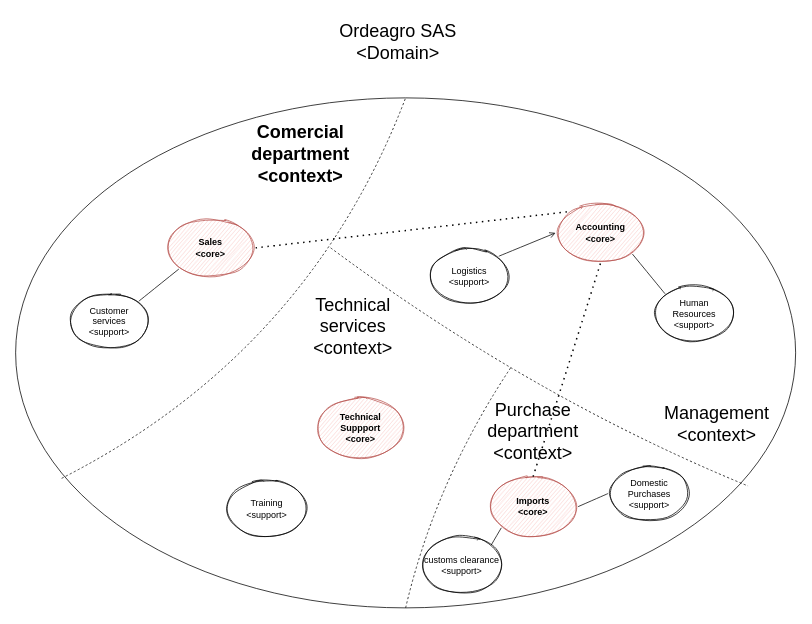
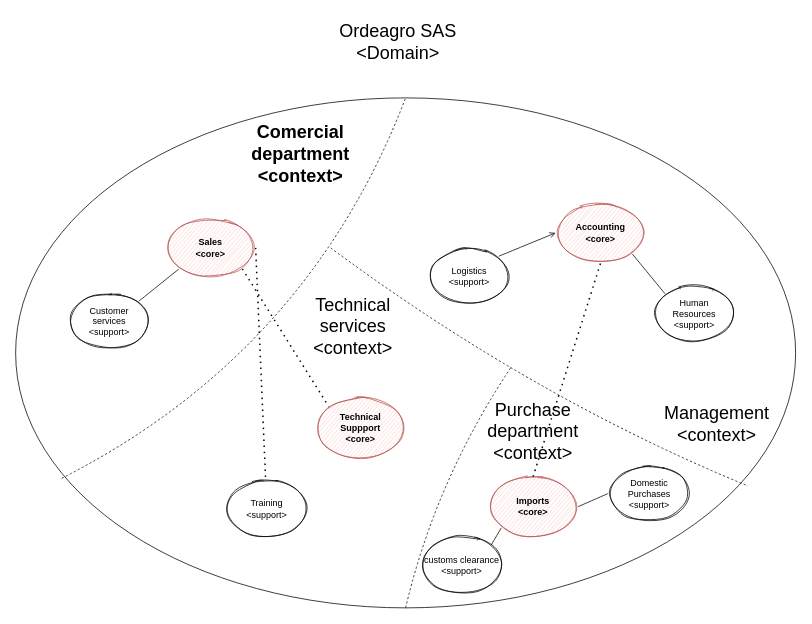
edge "Accounting <core>" -- "Sales <core>": now "Training <support>" -- "Sales <core>"
edge "Sales <core>" -- "Technical Suppport <core>": added
